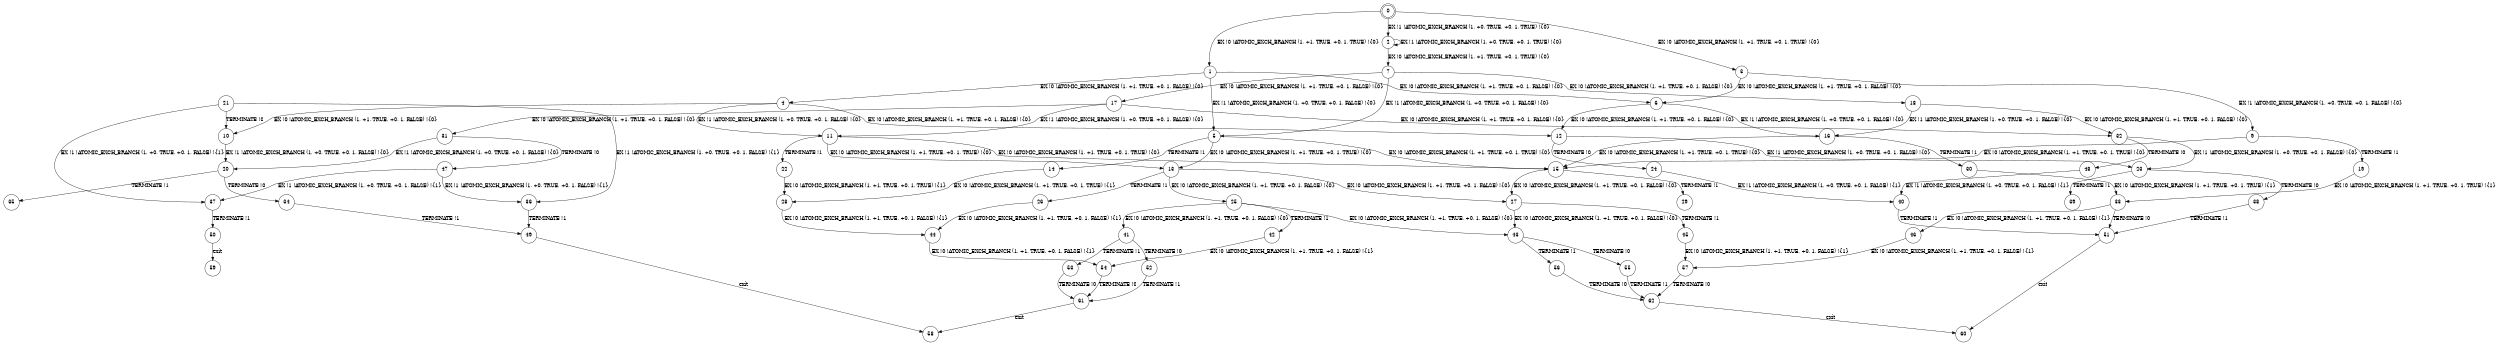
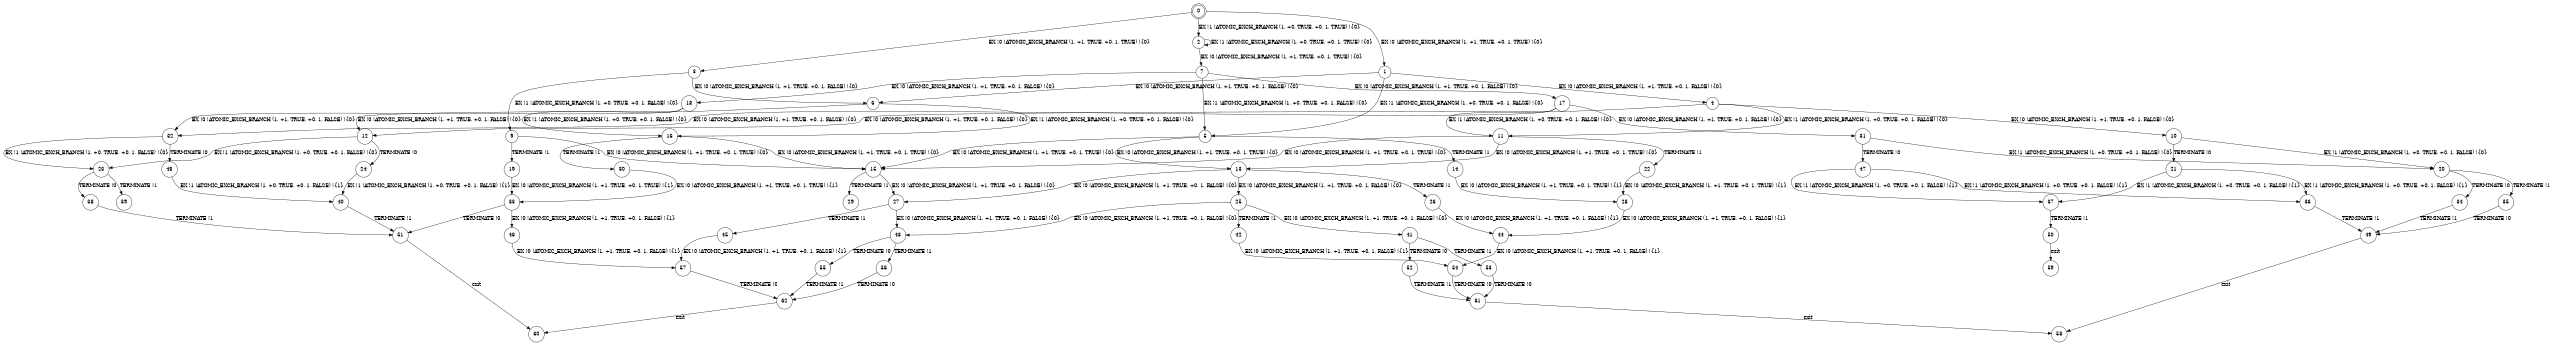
edge "21" -> "10": reversed
edge "35" -> "49": added, label "TERMINATE !0"
